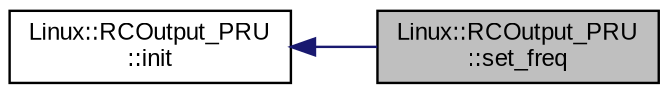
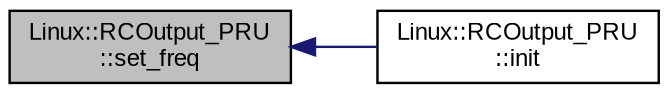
edge "Linux::RCOutput_PRU ::set_freq" -> "Linux::RCOutput_PRU ::init": reversed
